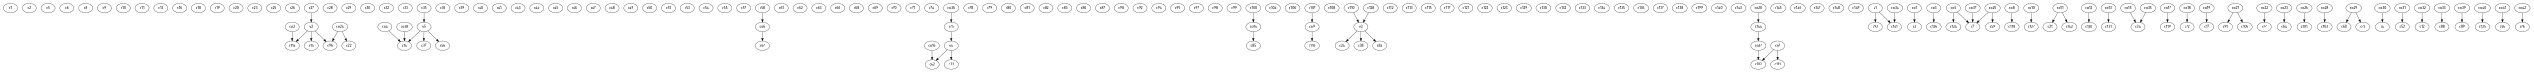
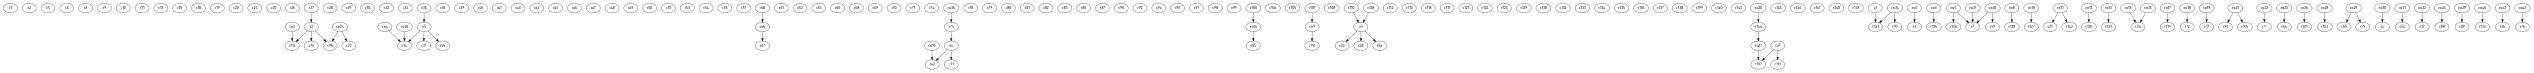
edge "v1" -> "c93": now "co34" -> "c93"
